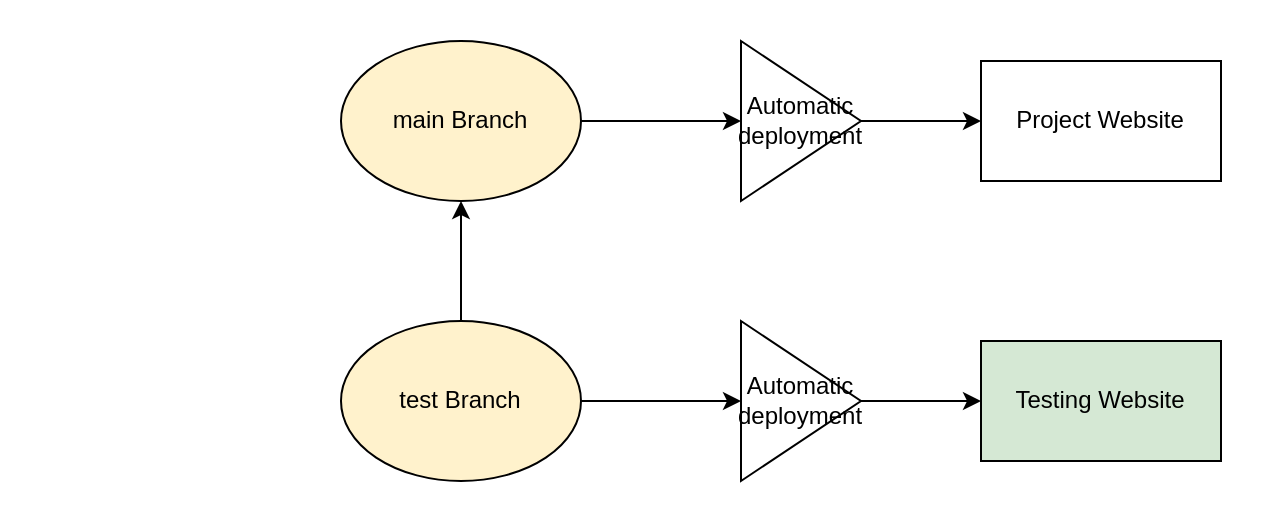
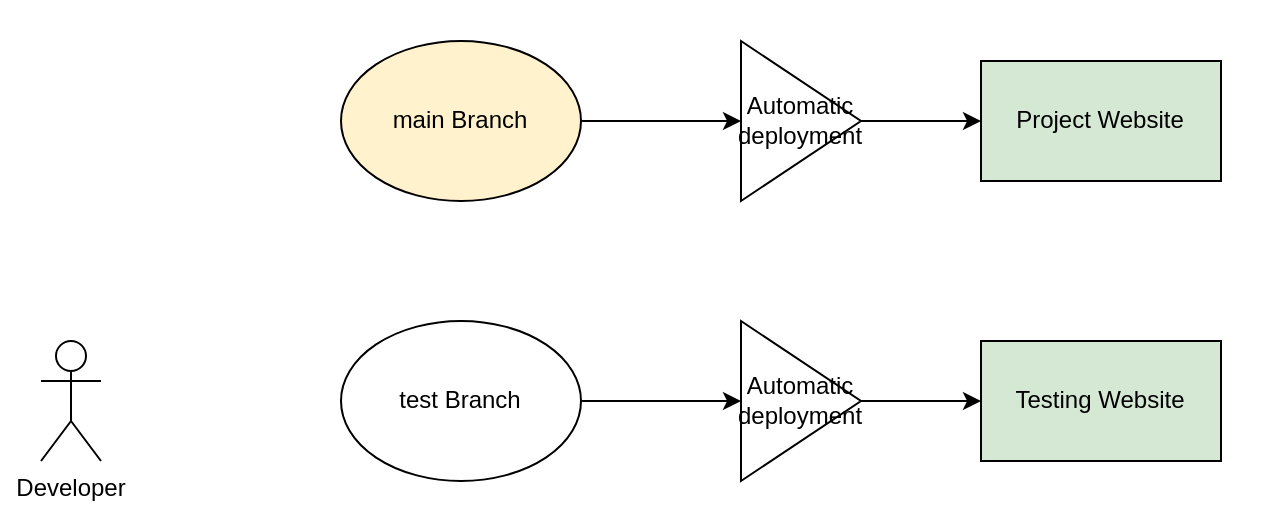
node "Project Website": fillcolor #ffffff -> #d5e8d4
edge "test Branch" -> "main Branch": removed
node "Developer": added
node "test Branch": fillcolor #fff2cc -> #ffffff
